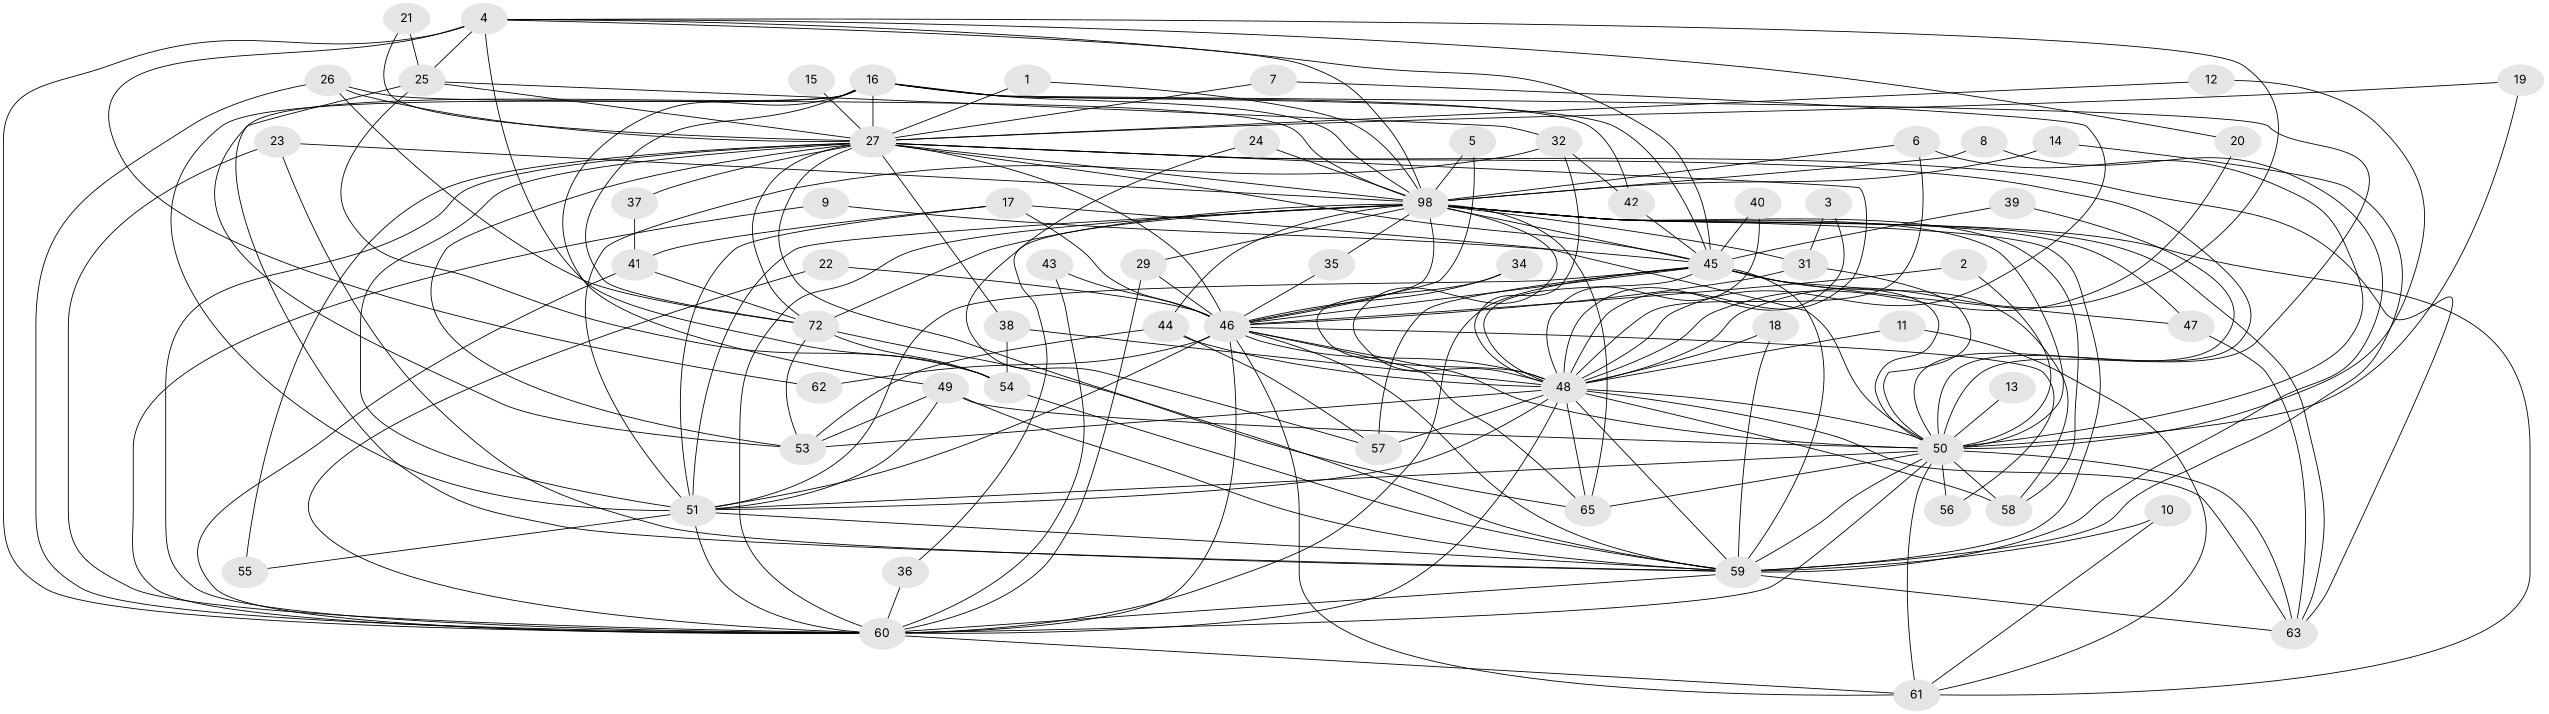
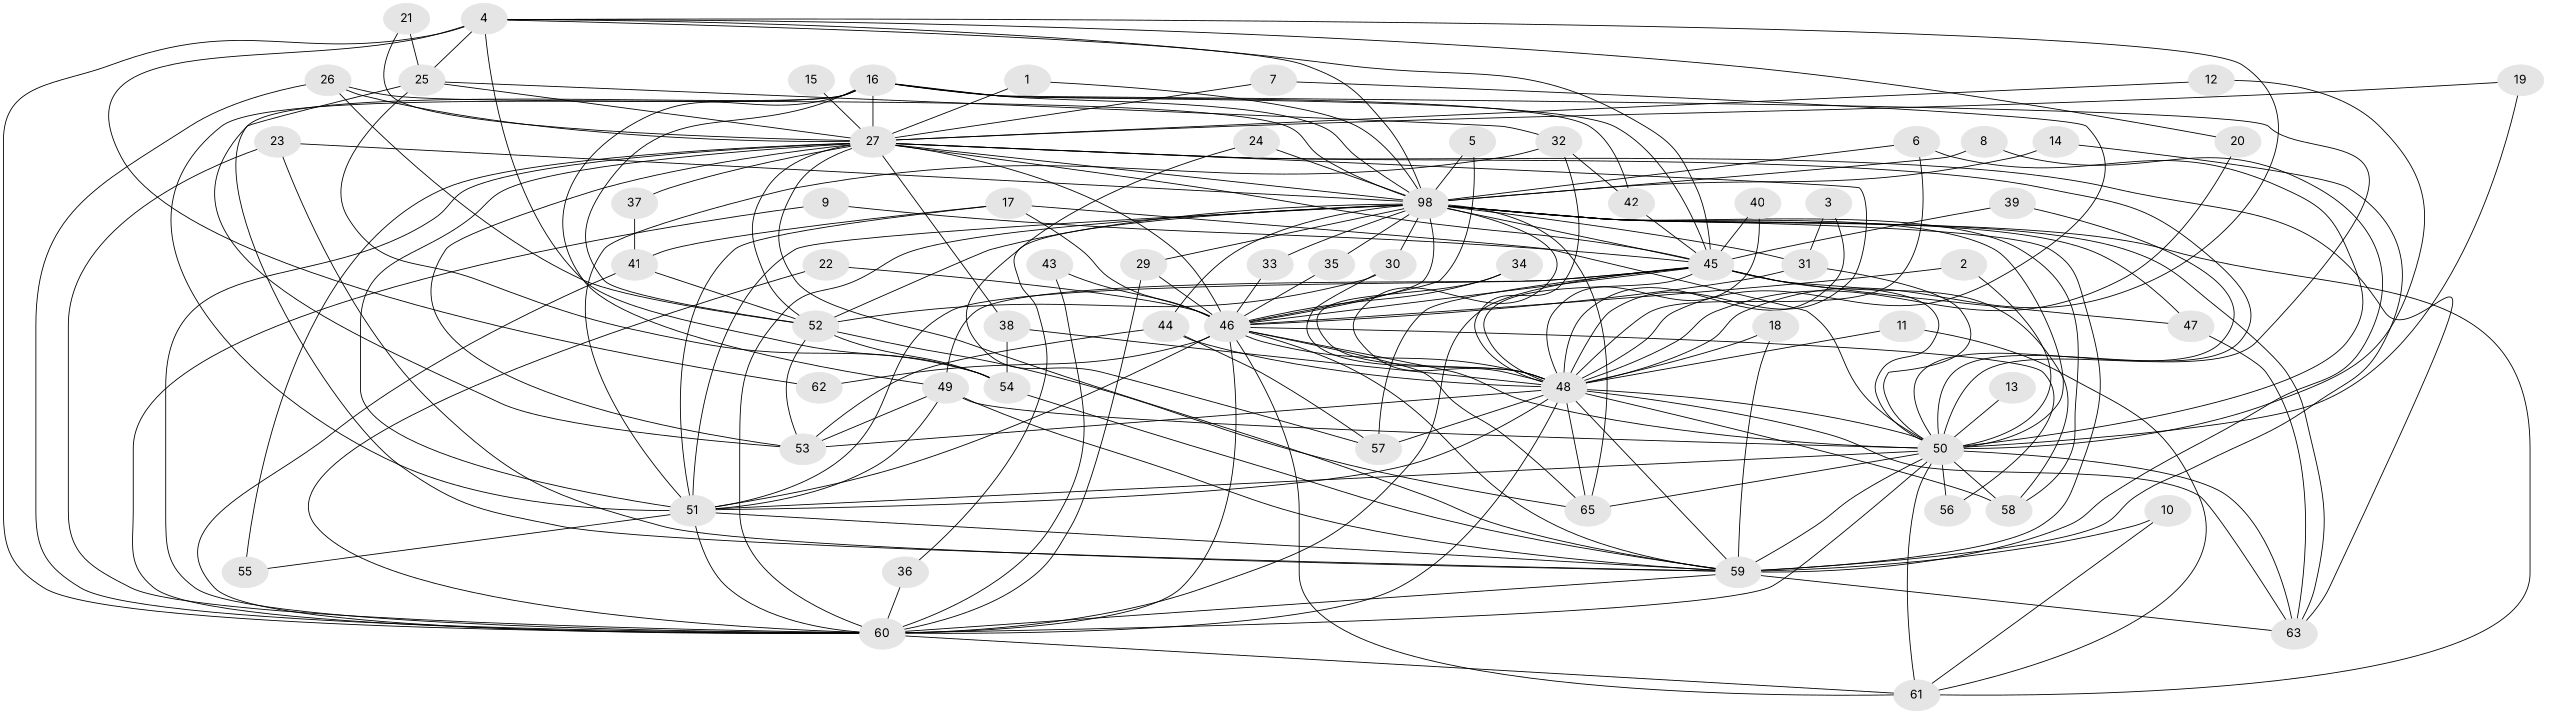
node "33": added
node "30": added
node "72": label "72" -> "52"
edge "45" -- "59": now "45" -- "49"
